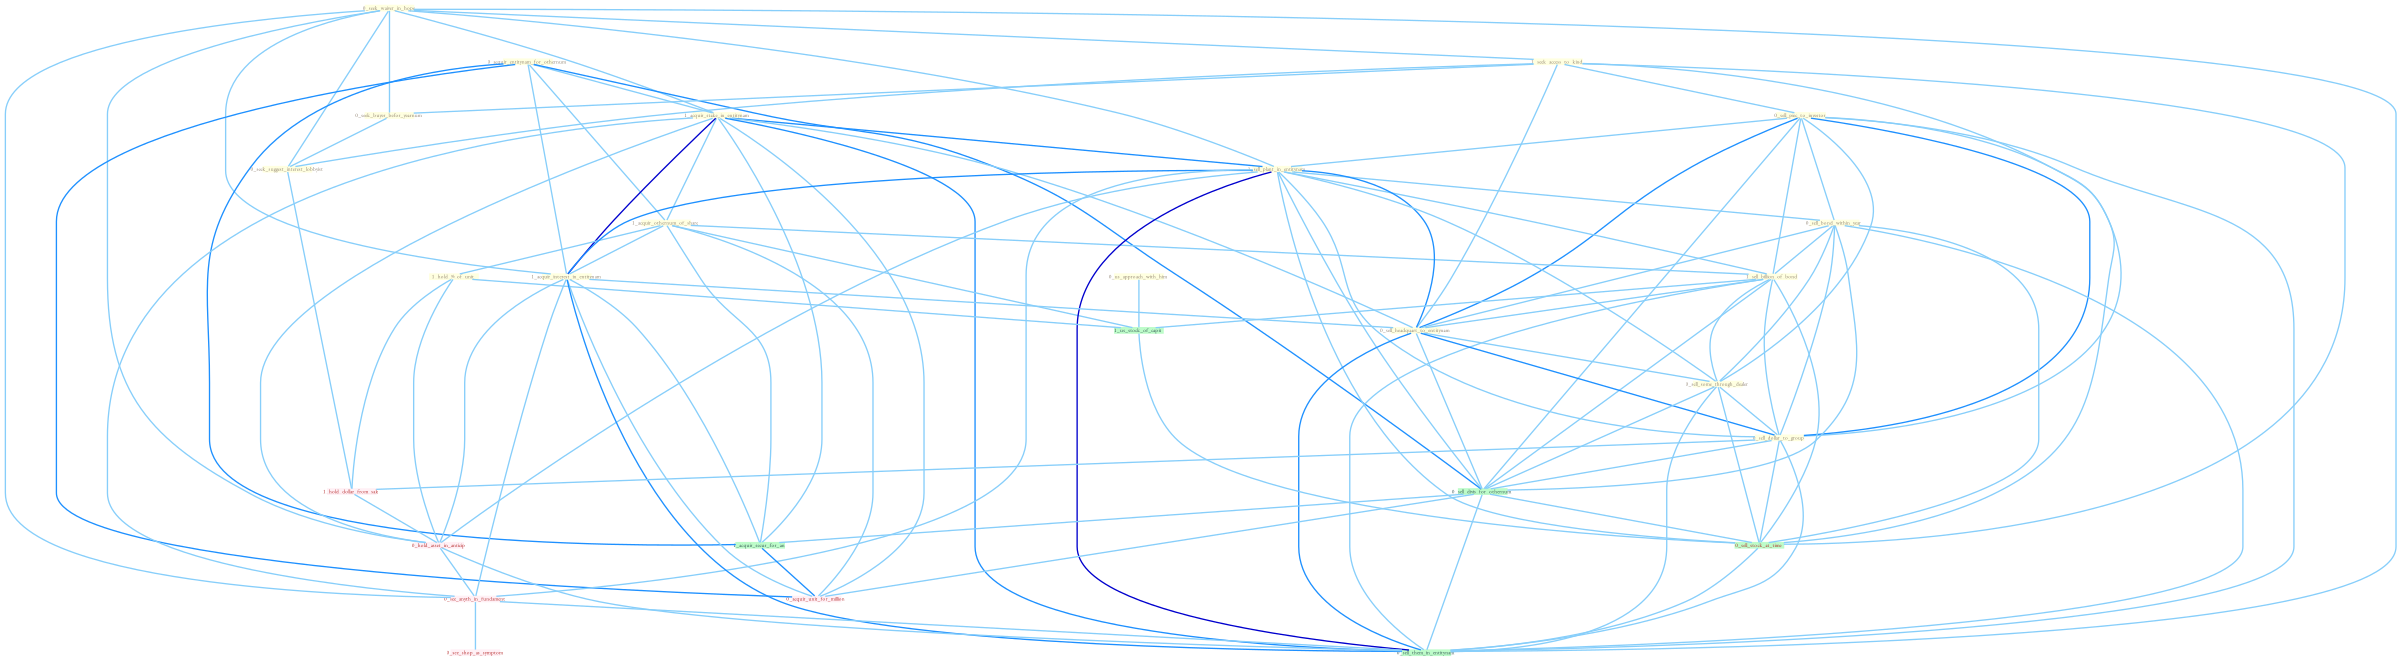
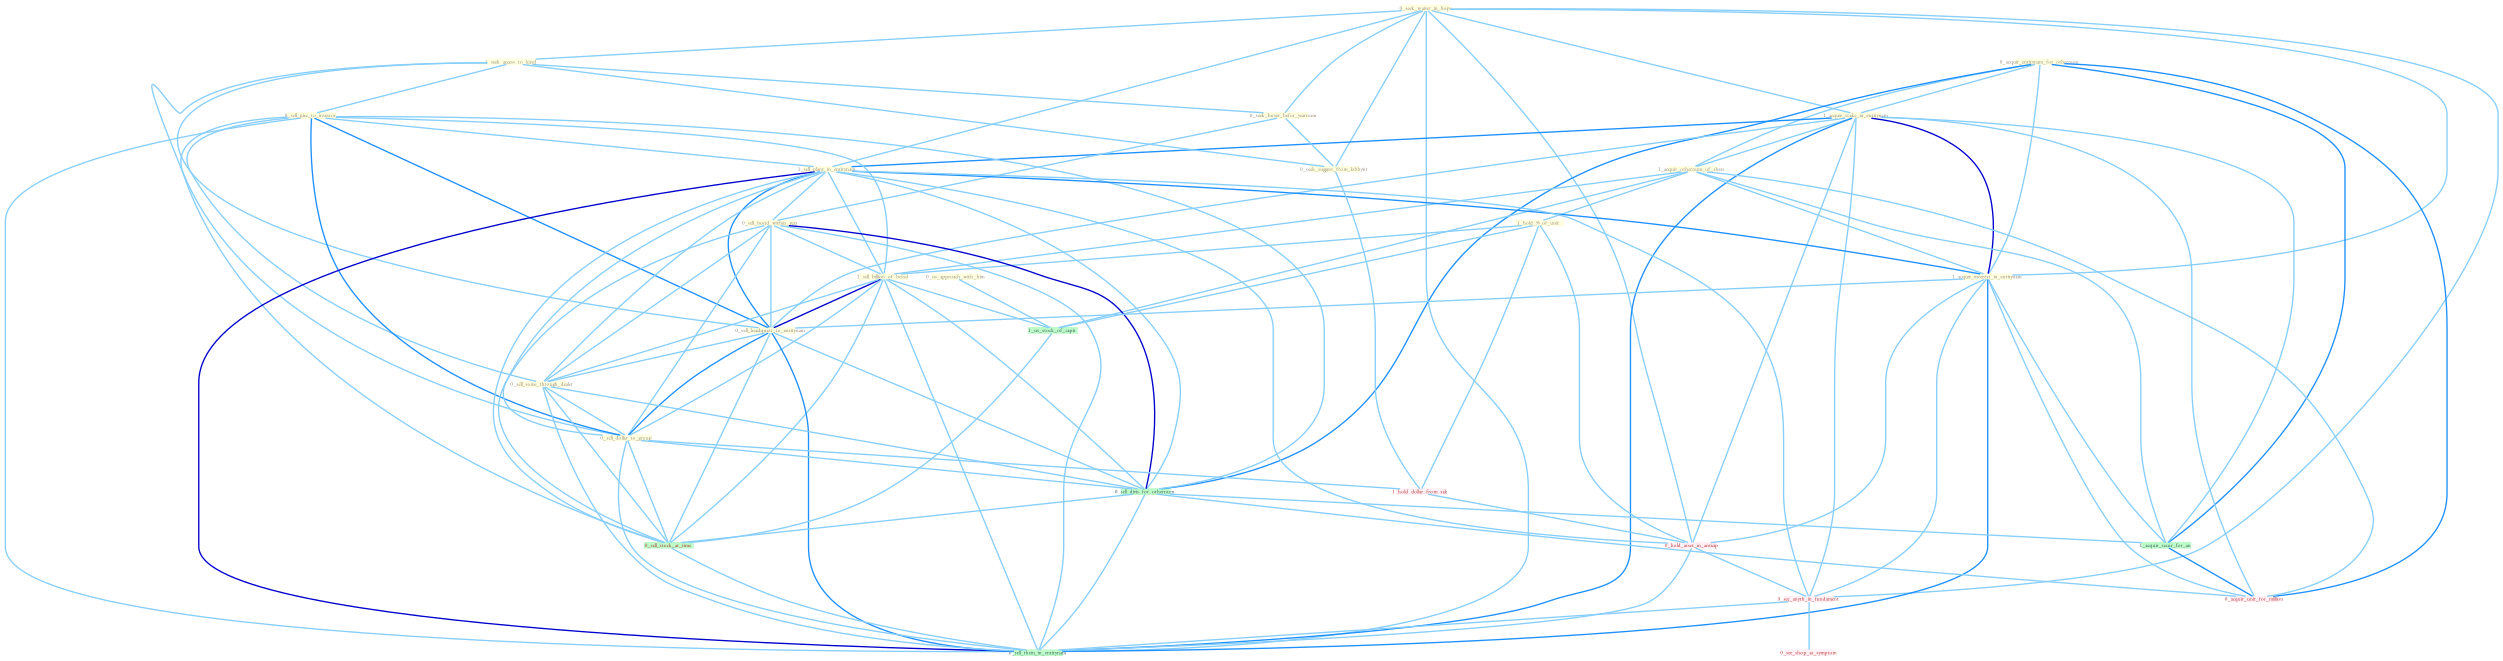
node "0_seek_suggest_interest_lobbyist": label "0_seek_suggest_interest_lobbyist" -> "0_seek_suggest_from_lobbyist"
edge "0_sell_piec_to_investor" -- "0_sell_bond_within_year": now "0_seek_buyer_befor_yearnum" -- "0_sell_bond_within_year"
edge "1_seek_access_to_kind" -- "0_sell_stock_at_time": now "0_sell_headquart_to_entitynam" -- "0_sell_stock_at_time"
edge "1_hold_%_of_unit" -- "1_sell_billion_of_bond": added
edge "1_sell_billion_of_bond" -- "0_sell_headquart_to_entitynam": color #87cefa -> #0000cd
edge "0_sell_bond_within_year" -- "0_sell_divis_for_othernum": color #87cefa -> #0000cd
